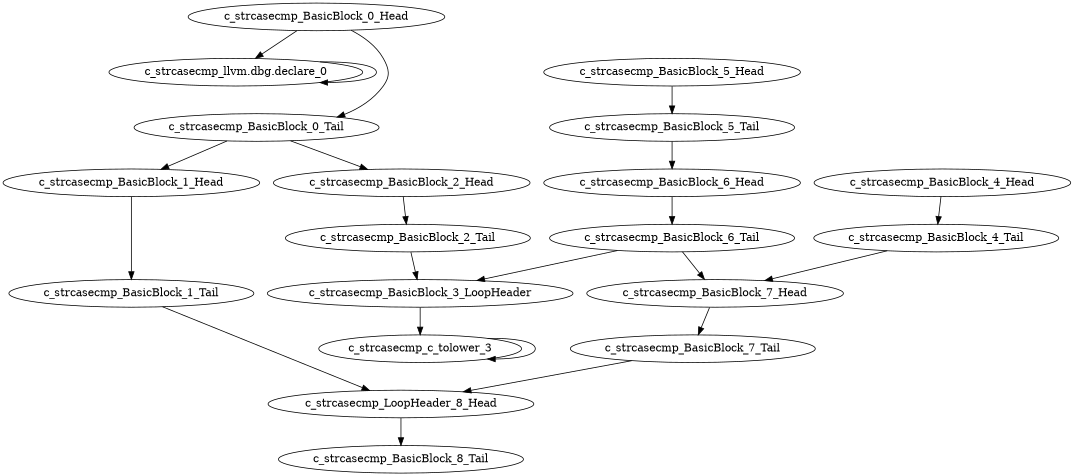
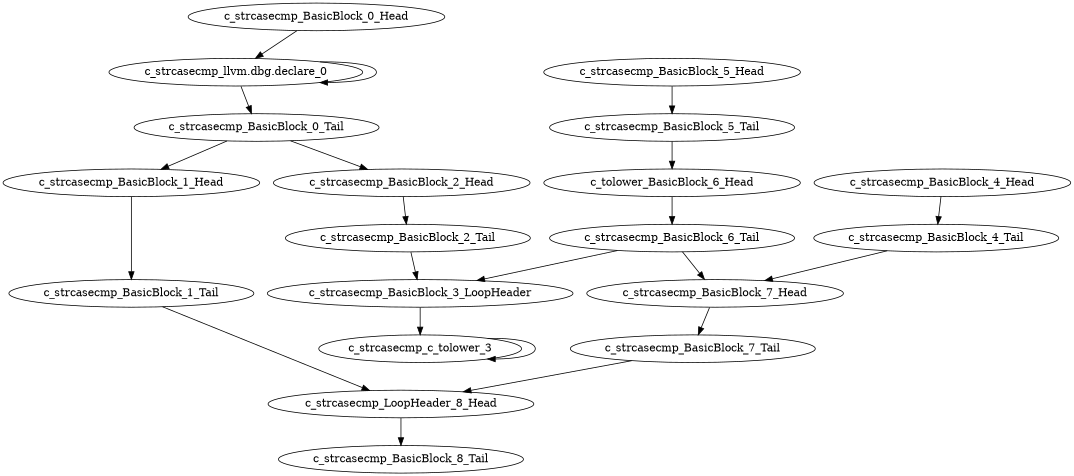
edge "c_strcasecmp_BasicBlock_0_Head" -> "c_strcasecmp_BasicBlock_0_Tail": now "c_strcasecmp_llvm.dbg.declare_0" -> "c_strcasecmp_BasicBlock_0_Tail"
node "c_strcasecmp_BasicBlock_6_Head": label "c_strcasecmp_BasicBlock_6_Head" -> "c_tolower_BasicBlock_6_Head"
